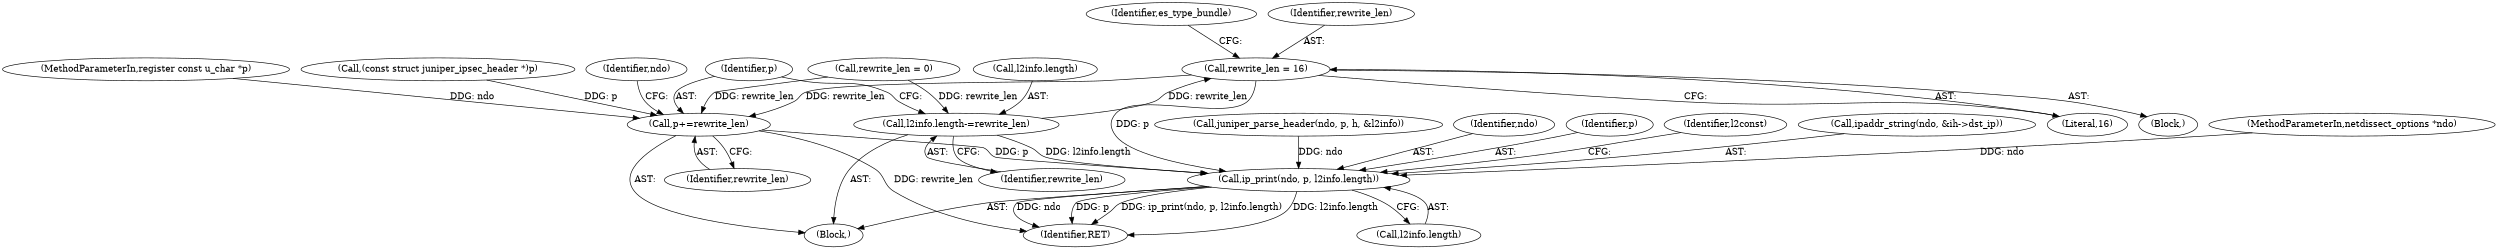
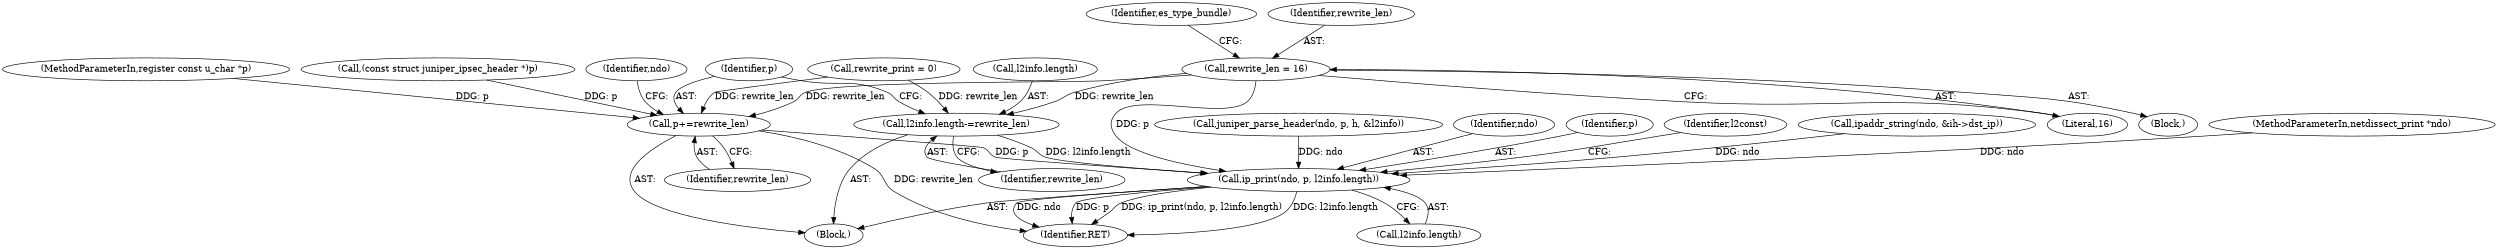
node "(Call,rewrite_len = 0)": label "(Call,rewrite_len = 0)" -> "(Call,rewrite_print = 0)"
edge "(MethodParameterIn,register const u_char *p)" -> "(Call,p+=rewrite_len)": label "DDG: ndo" -> "DDG: p"
edge "(Call,l2info.length-=rewrite_len)" -> "(Call,rewrite_len = 16)": reversed
node "(MethodParameterIn,netdissect_options *ndo)": label "(MethodParameterIn,netdissect_options *ndo)" -> "(MethodParameterIn,netdissect_print *ndo)"
edge "(Call,ipaddr_string(ndo, &ih->dst_ip))" -> "(Call,ip_print(ndo, p, l2info.length))": label "AST: " -> "DDG: ndo"
